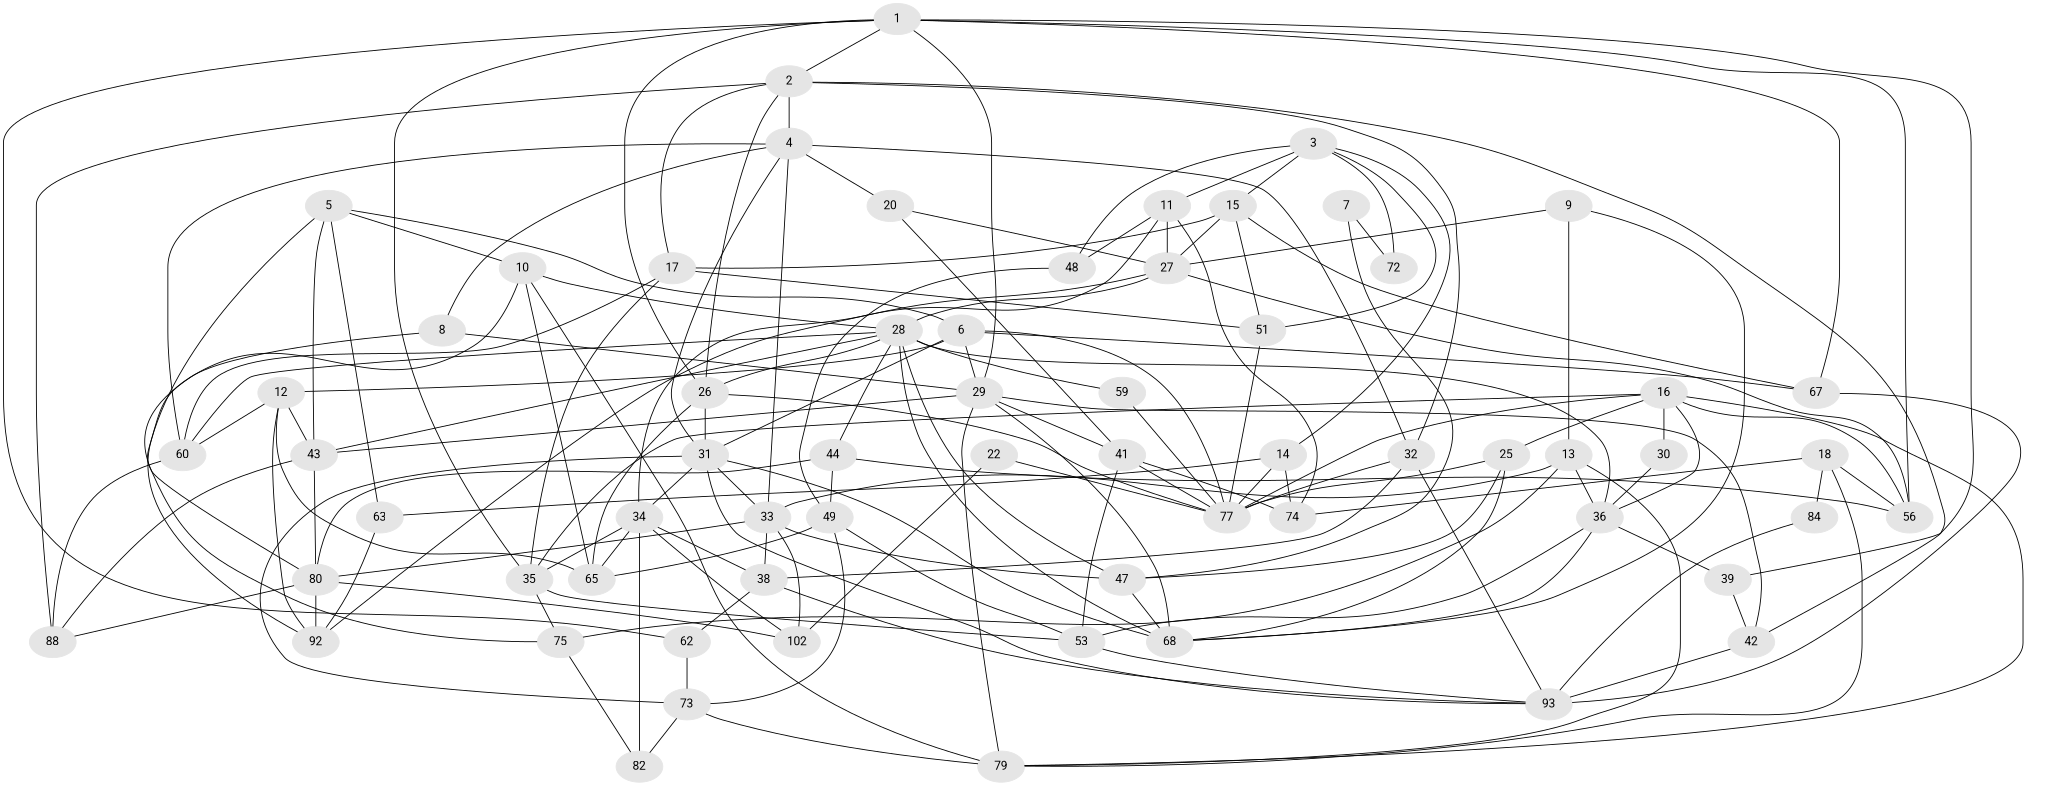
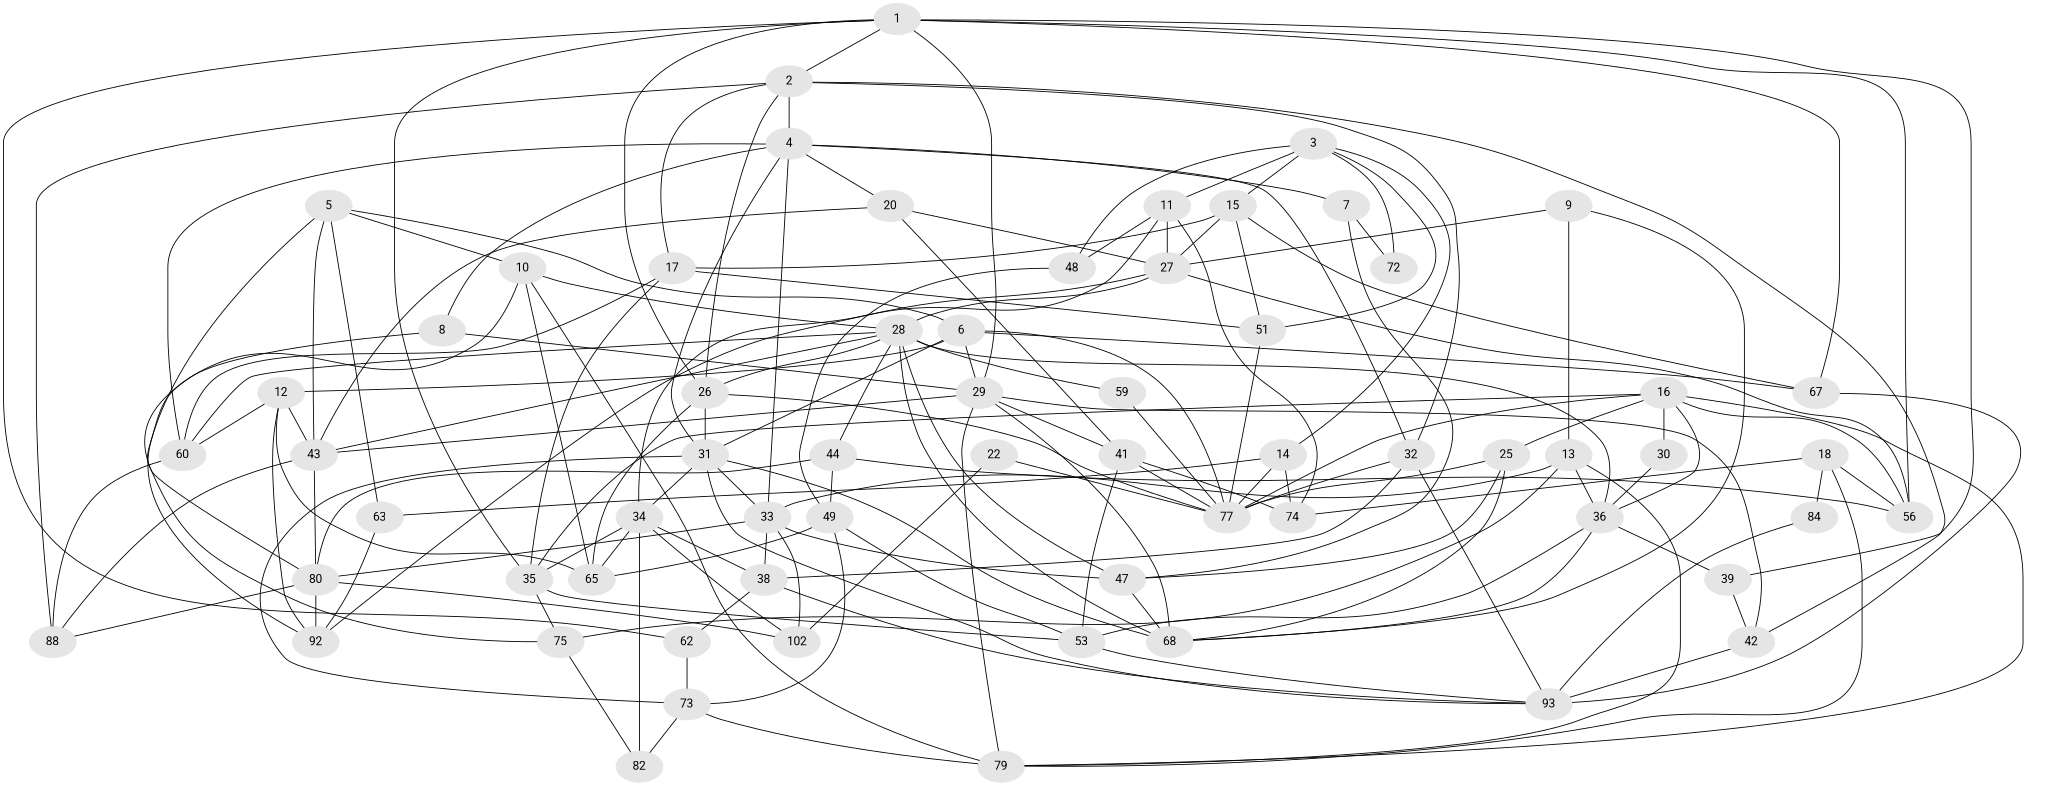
edge "4" -- "7": added
edge "20" -- "43": added
